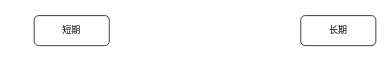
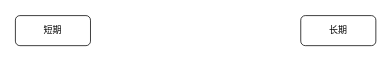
node "短期": moved (72, 30) -> (53, 30)
